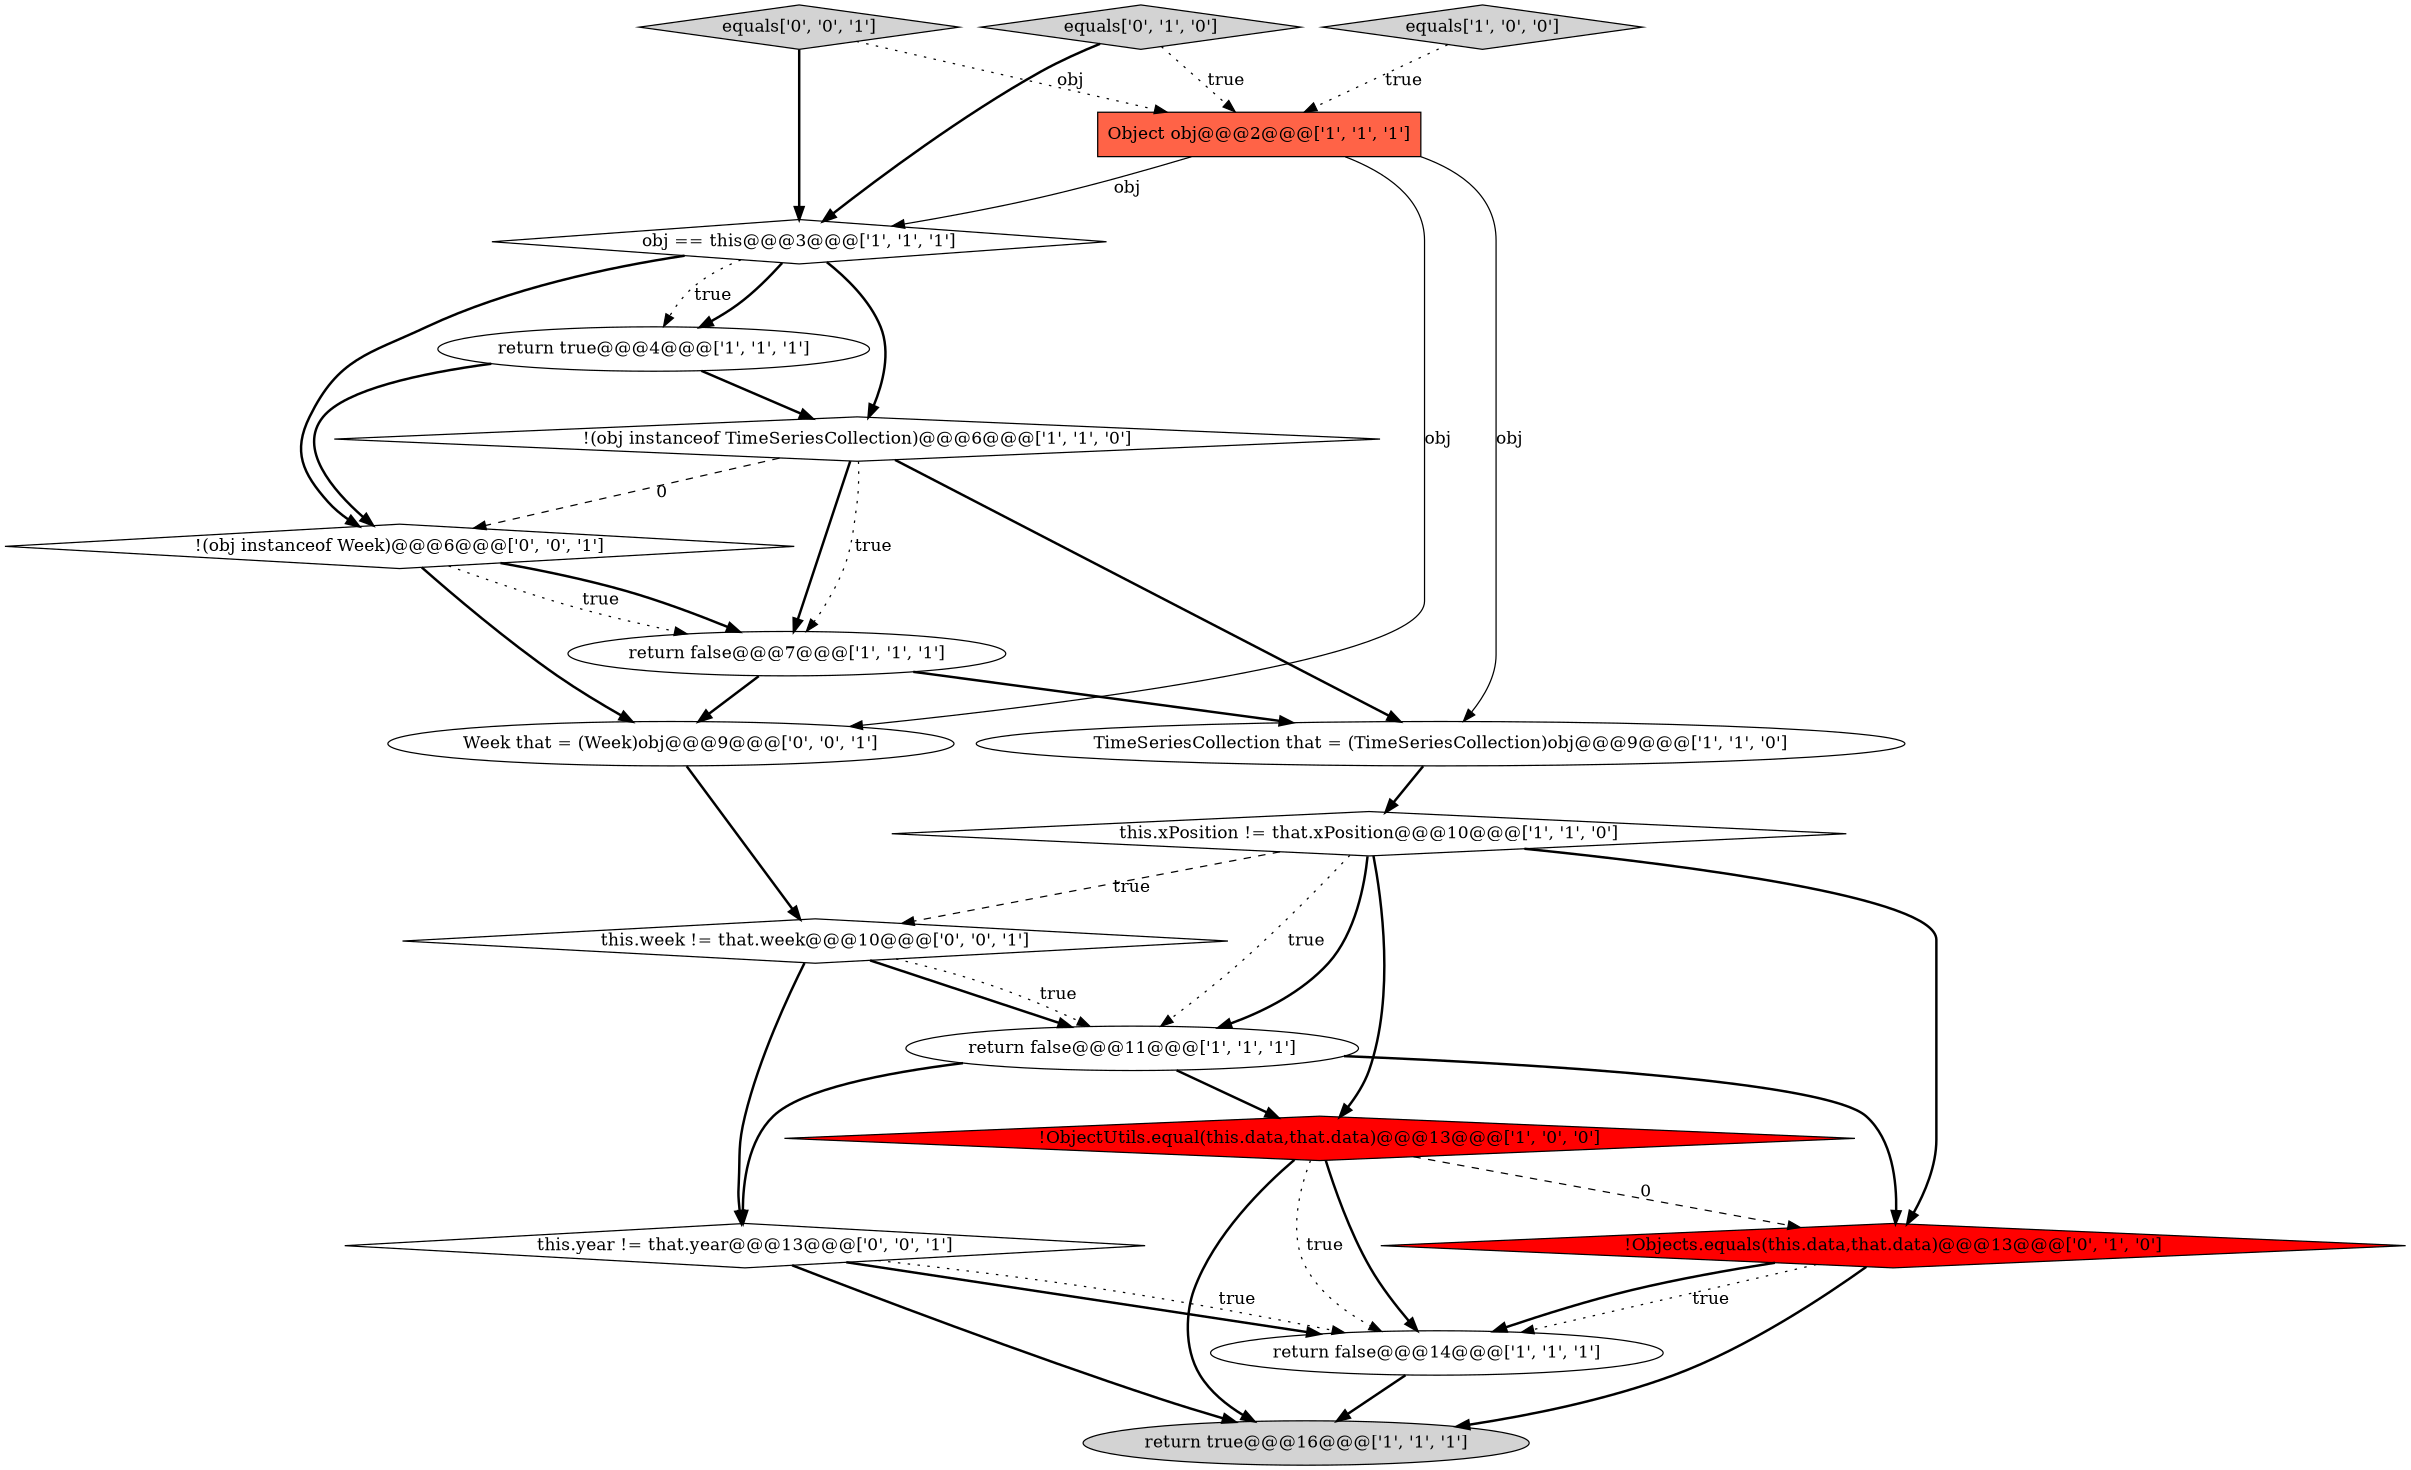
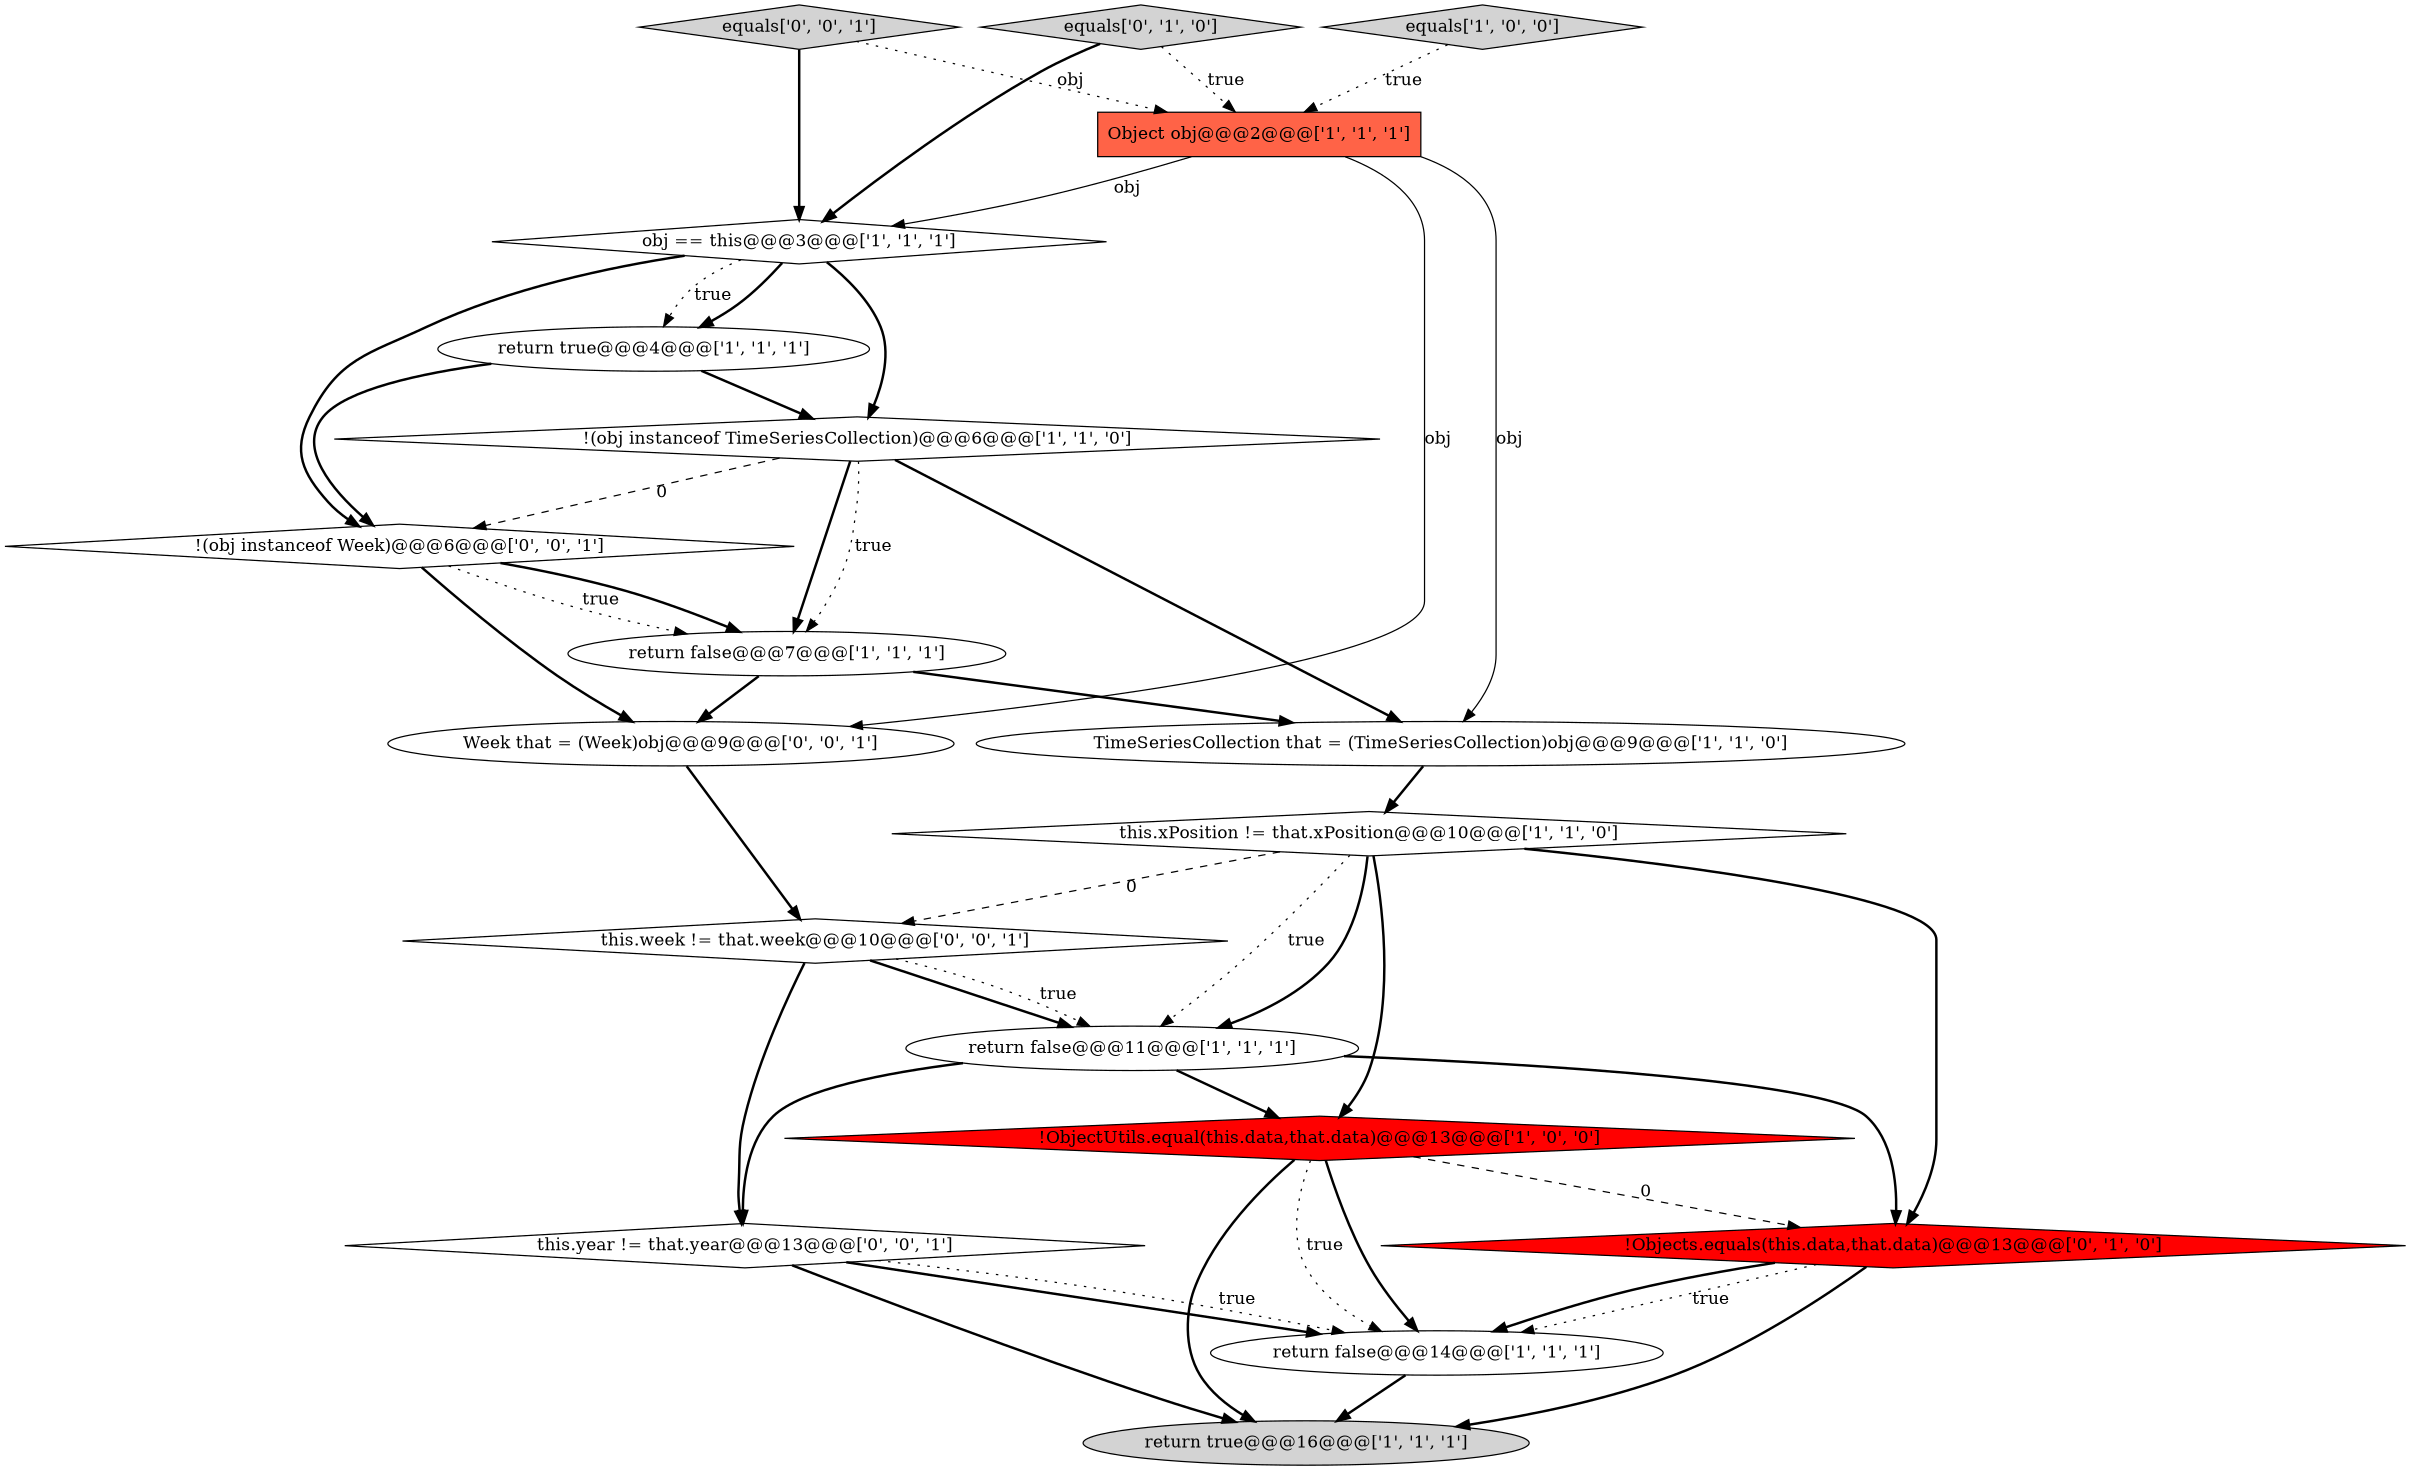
edge "this.xPosition != that.xPosition@@@10@@@['1', '1', '0']" -> "this.week != that.week@@@10@@@['0', '0', '1']": label "true" -> "0"
